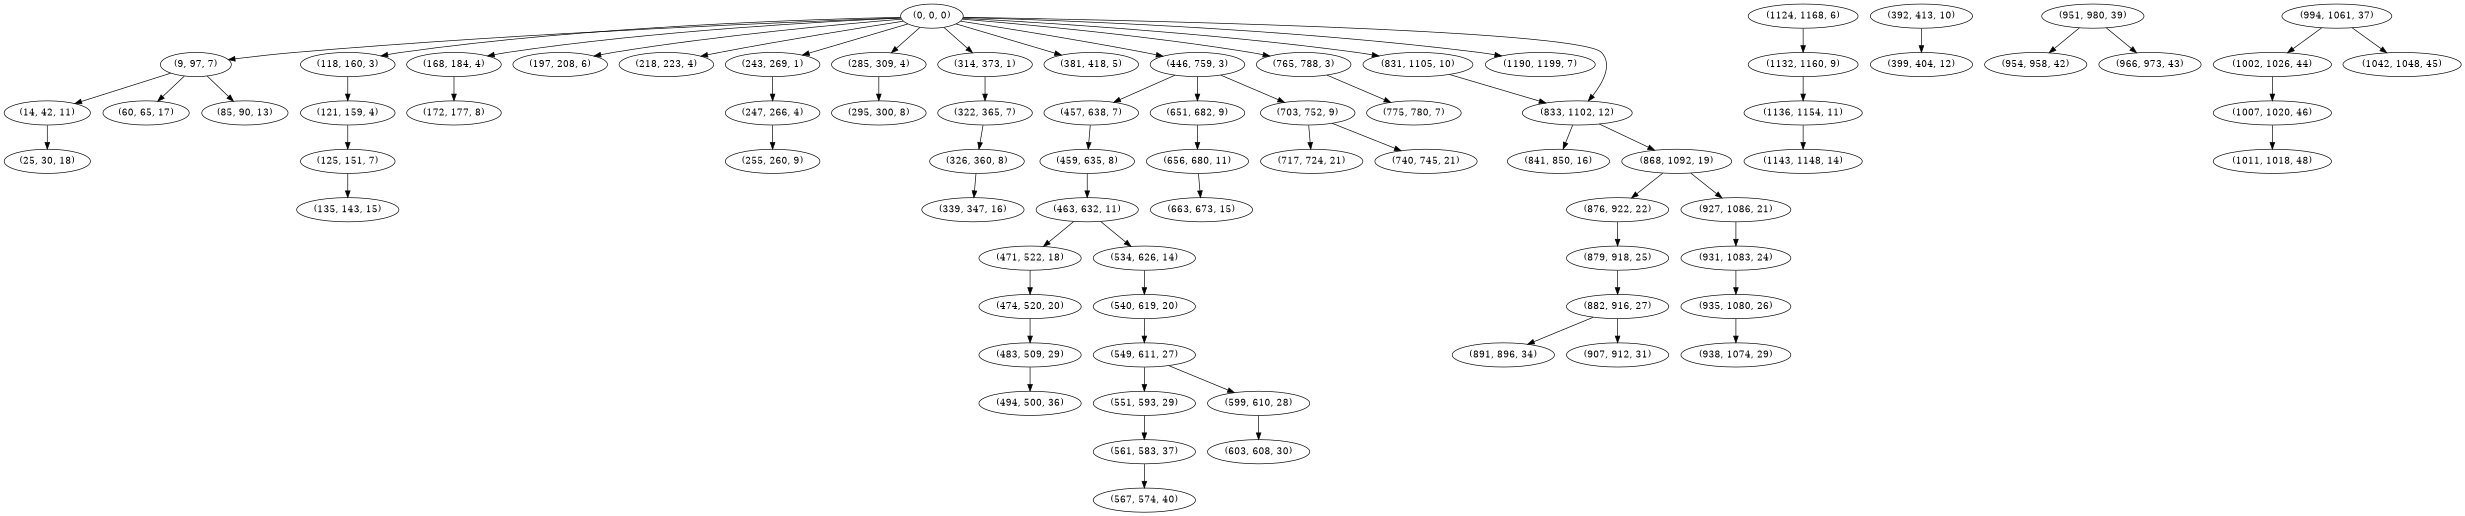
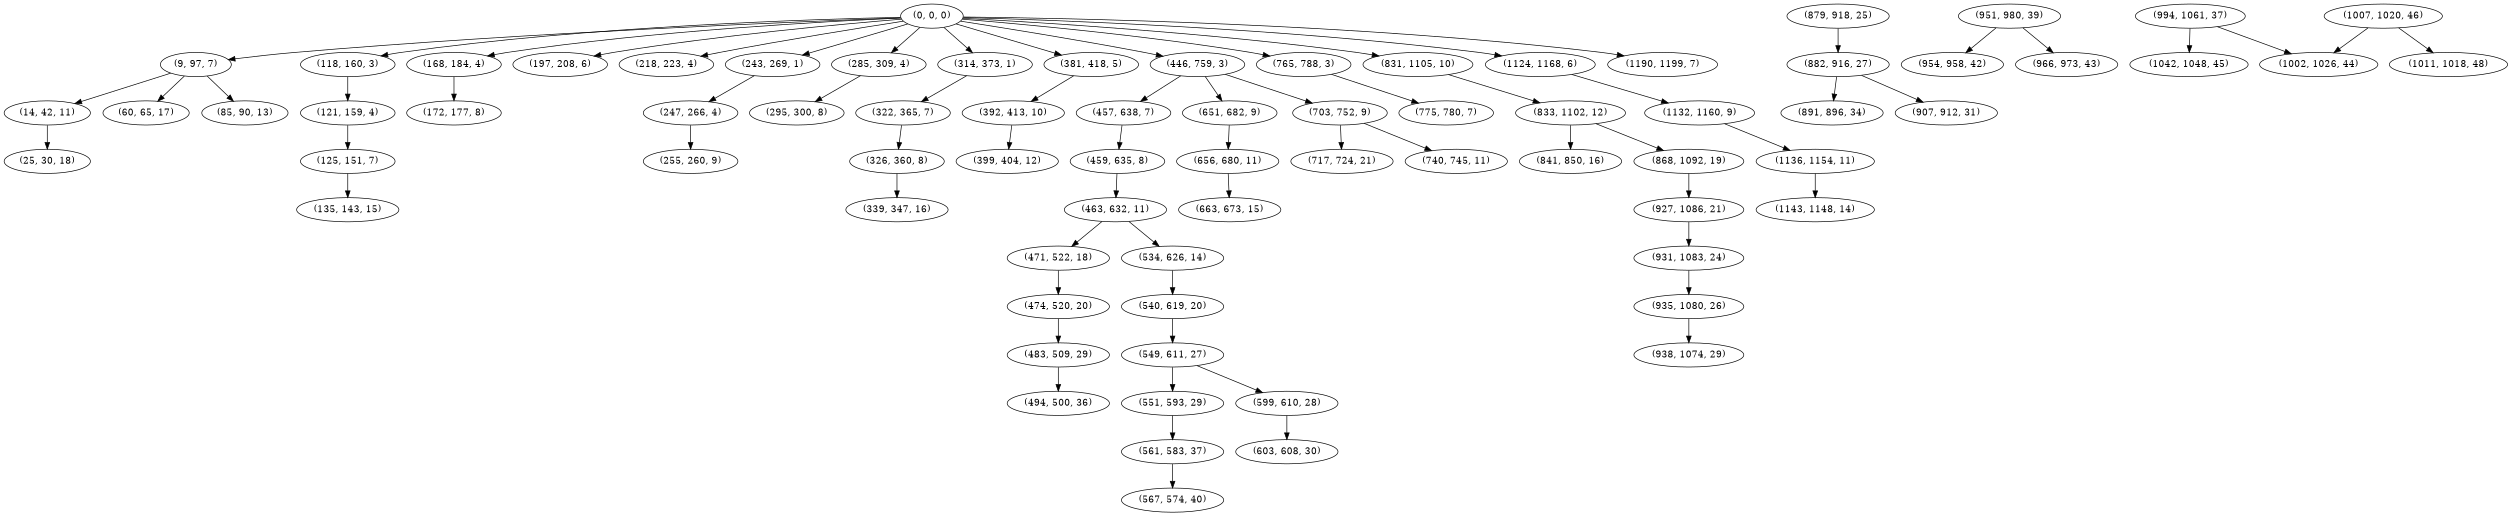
edge "(0, 0, 0)" -> "(833, 1102, 12)": now "(0, 0, 0)" -> "(1124, 1168, 6)"
edge "(1002, 1026, 44)" -> "(1007, 1020, 46)": reversed
edge "(381, 418, 5)" -> "(392, 413, 10)": added
node "(740, 745, 21)": label "(740, 745, 21)" -> "(740, 745, 11)"
node "(876, 922, 22)": removed
